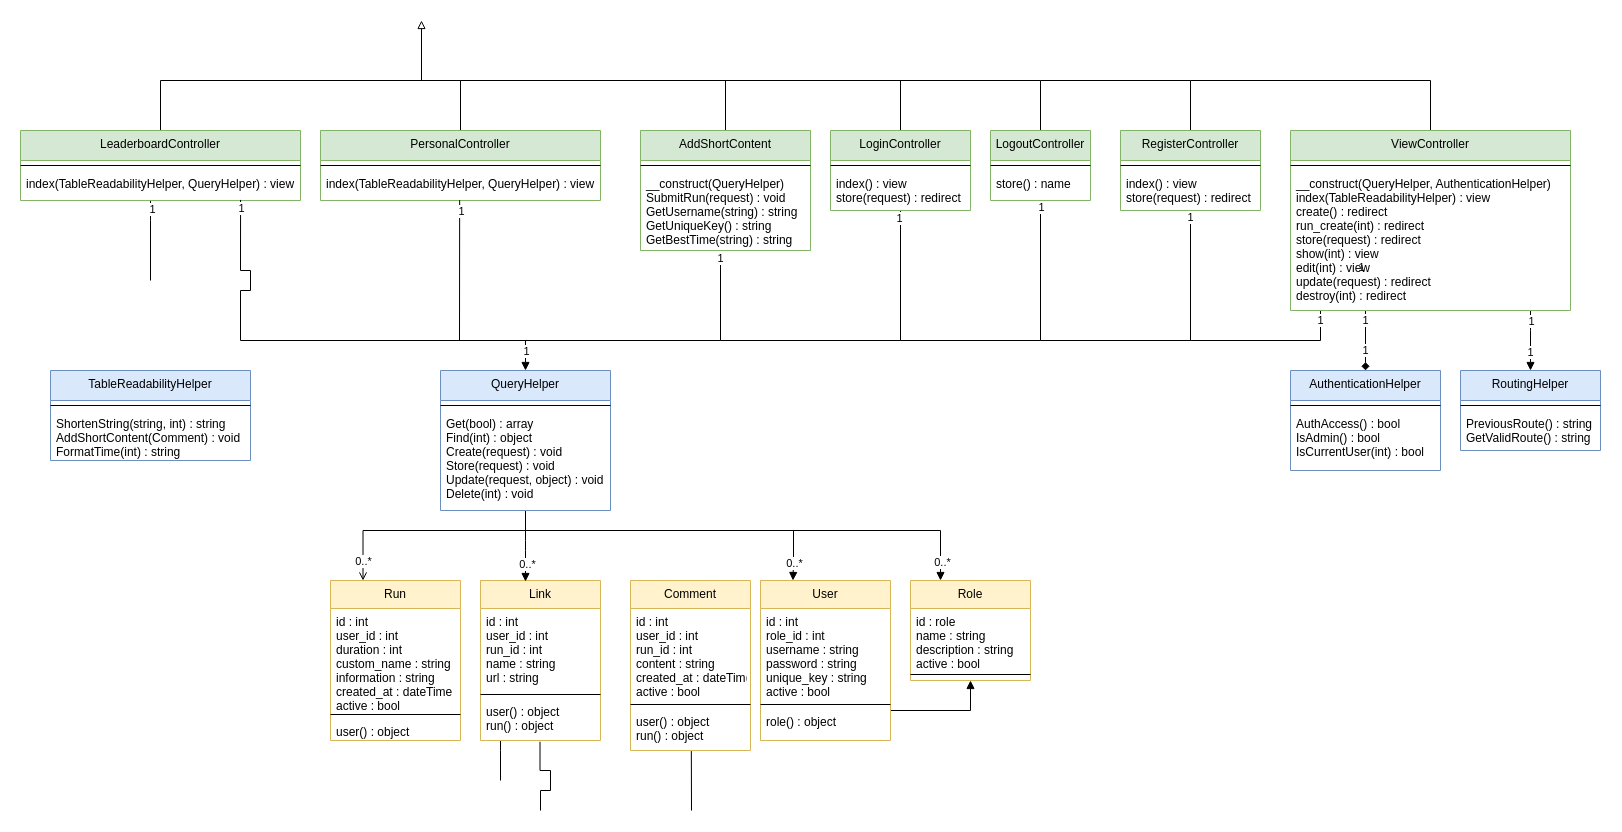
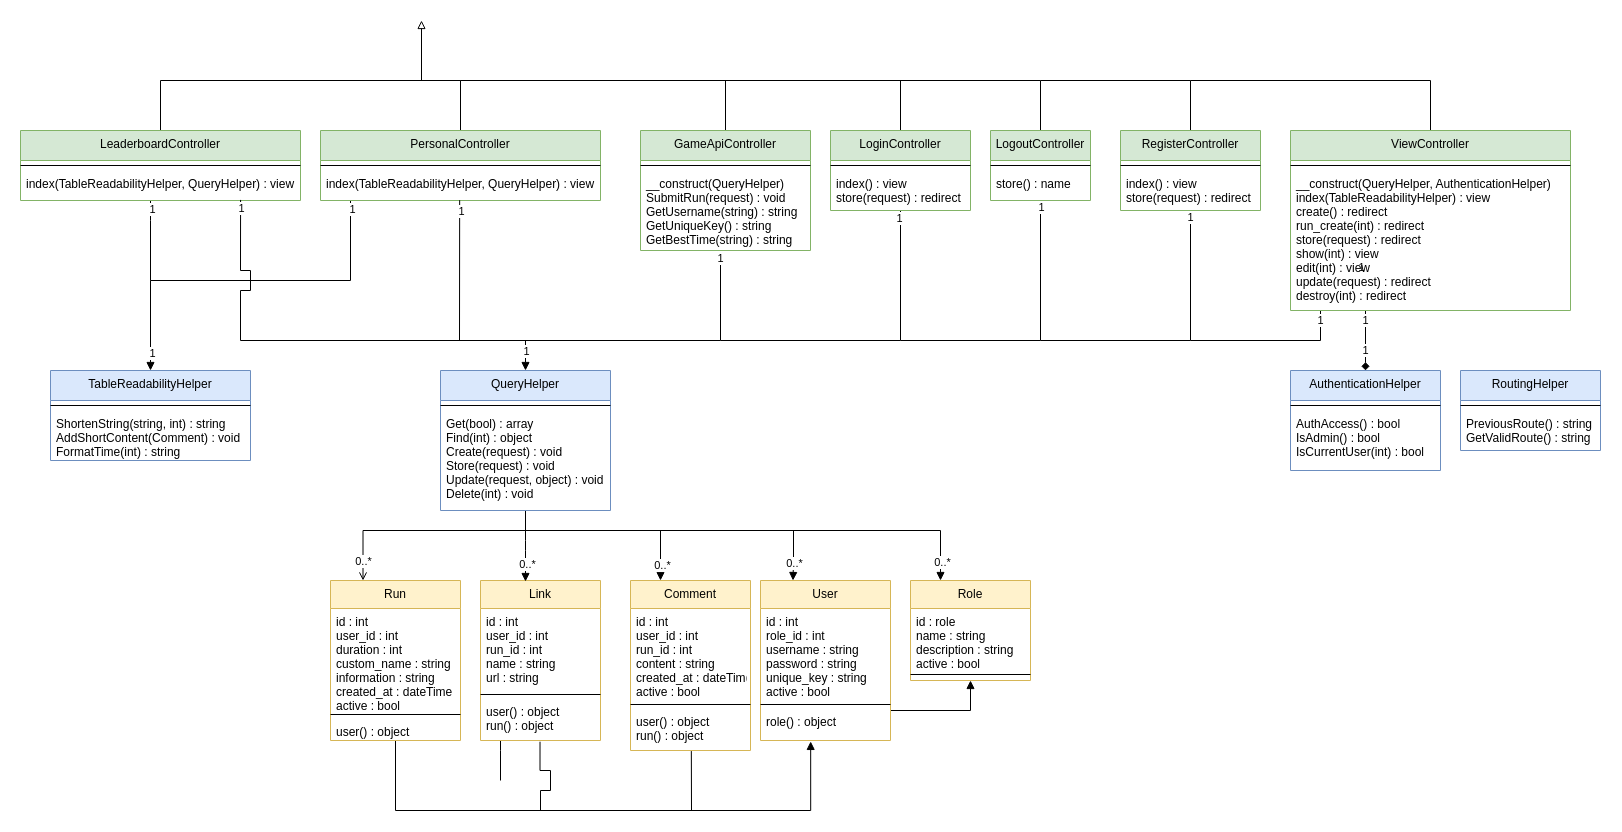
node "AddShortContent": label "AddShortContent" -> "GameApiController"
edge "PersonalController" -> "TableReadabilityHelper": added, labels "1", "1"
edge "ViewController" -> "RoutingHelper": removed, labels "1", "1"
edge "QueryHelper" -> "Comment": added, label "0..*"
edge "Run" -> "role() : object": added
